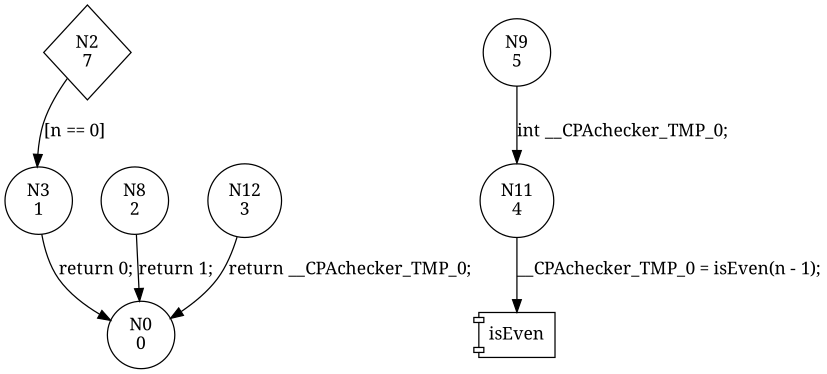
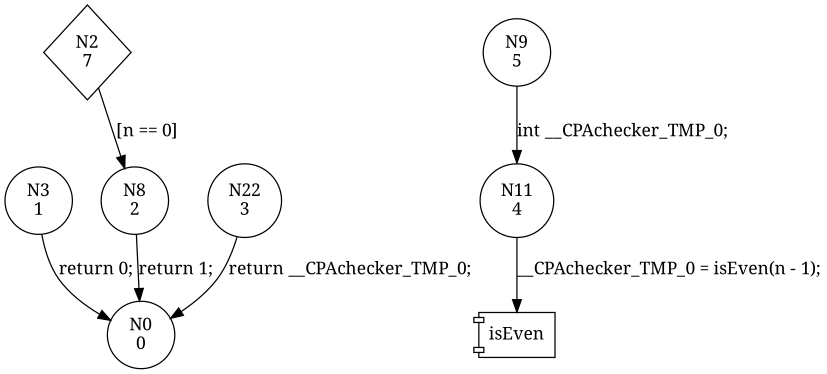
edge "N2 7" -> "N3 1": now "N2 7" -> "N8 2"
node "N12 3": label "N12 3" -> "N22 3"
